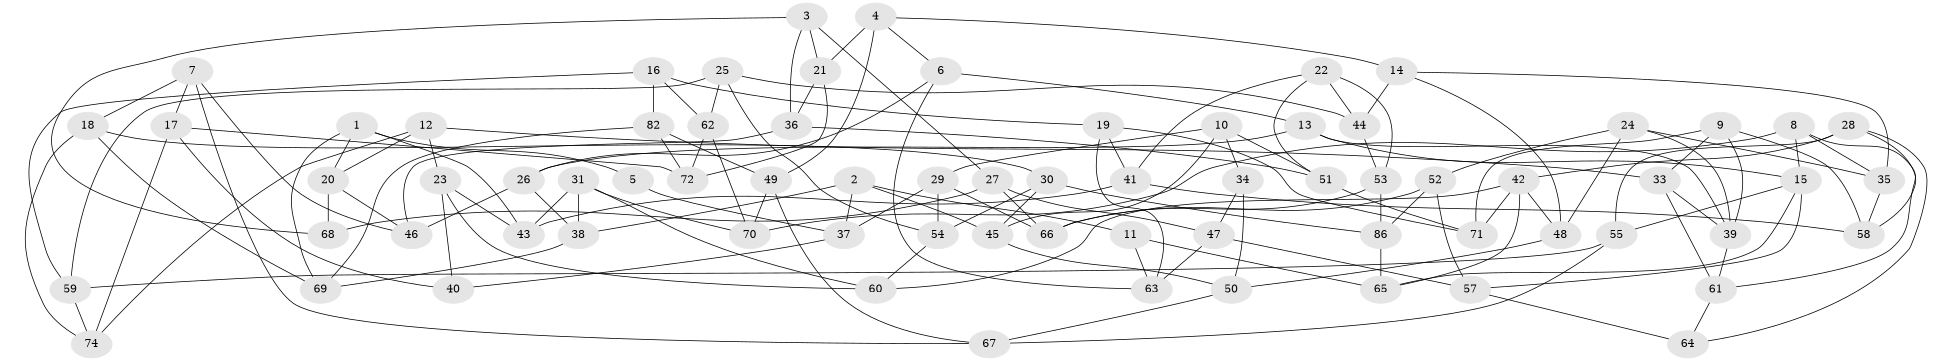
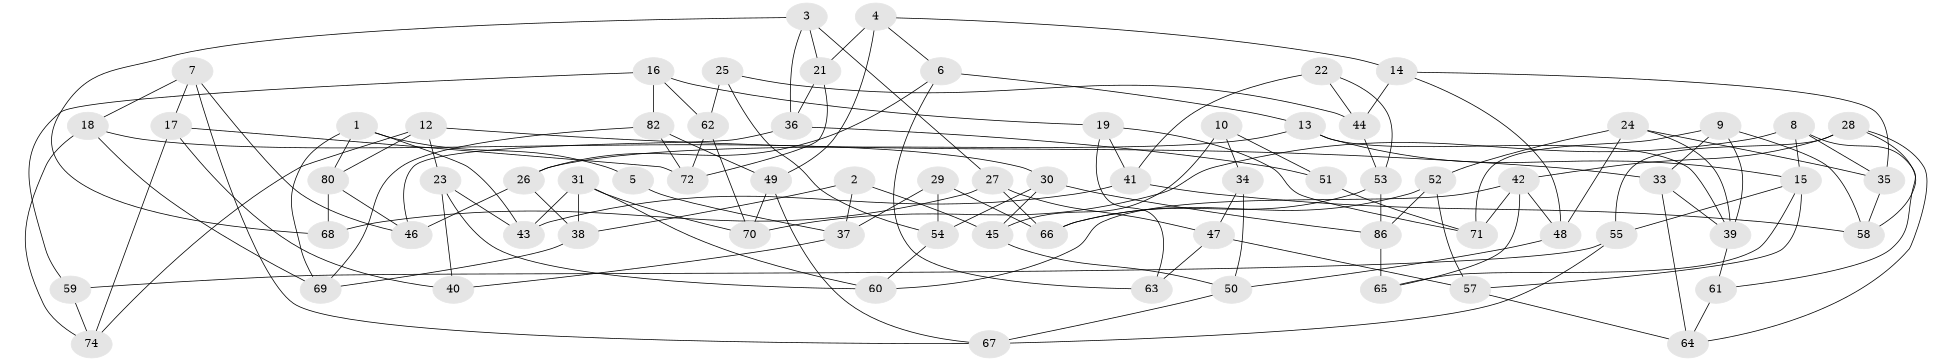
edge "25" -- "59": removed
edge "22" -- "51": removed
edge "10" -- "29": removed
node "20": label "20" -> "80"
node "11": removed
edge "33" -- "61": now "33" -- "64"
